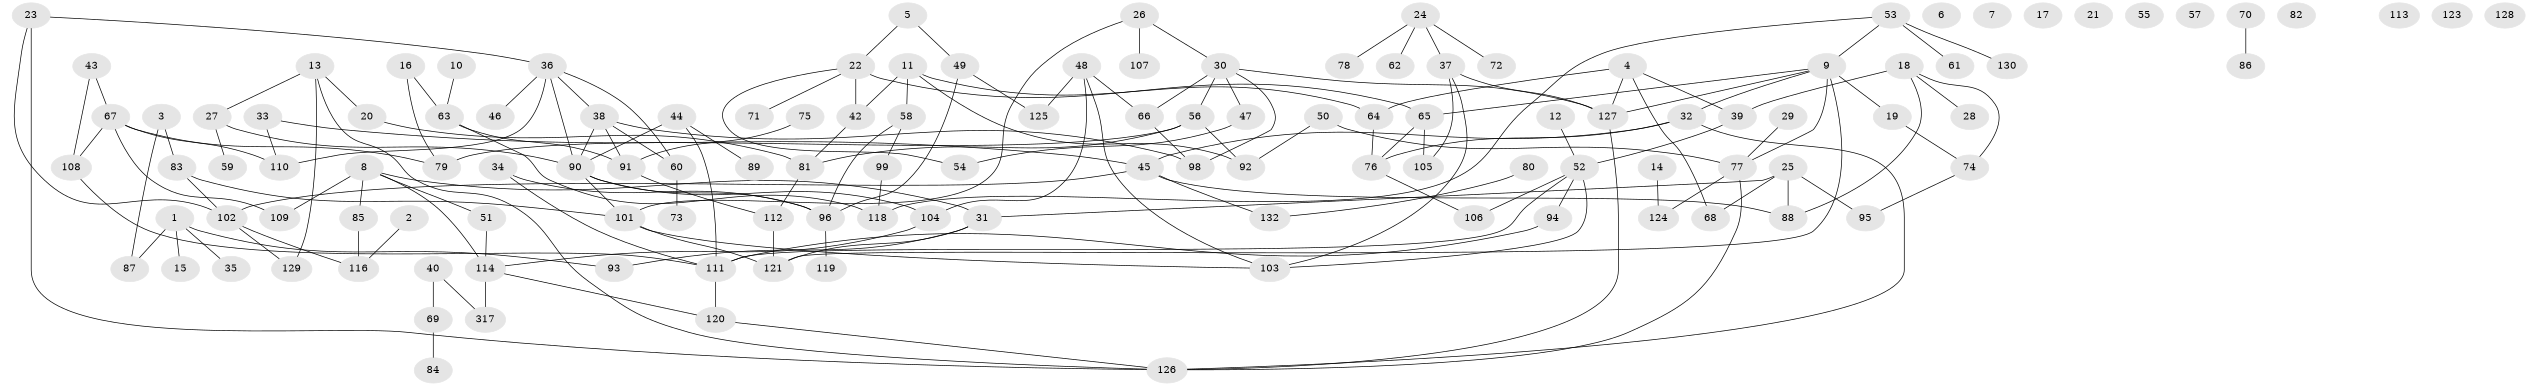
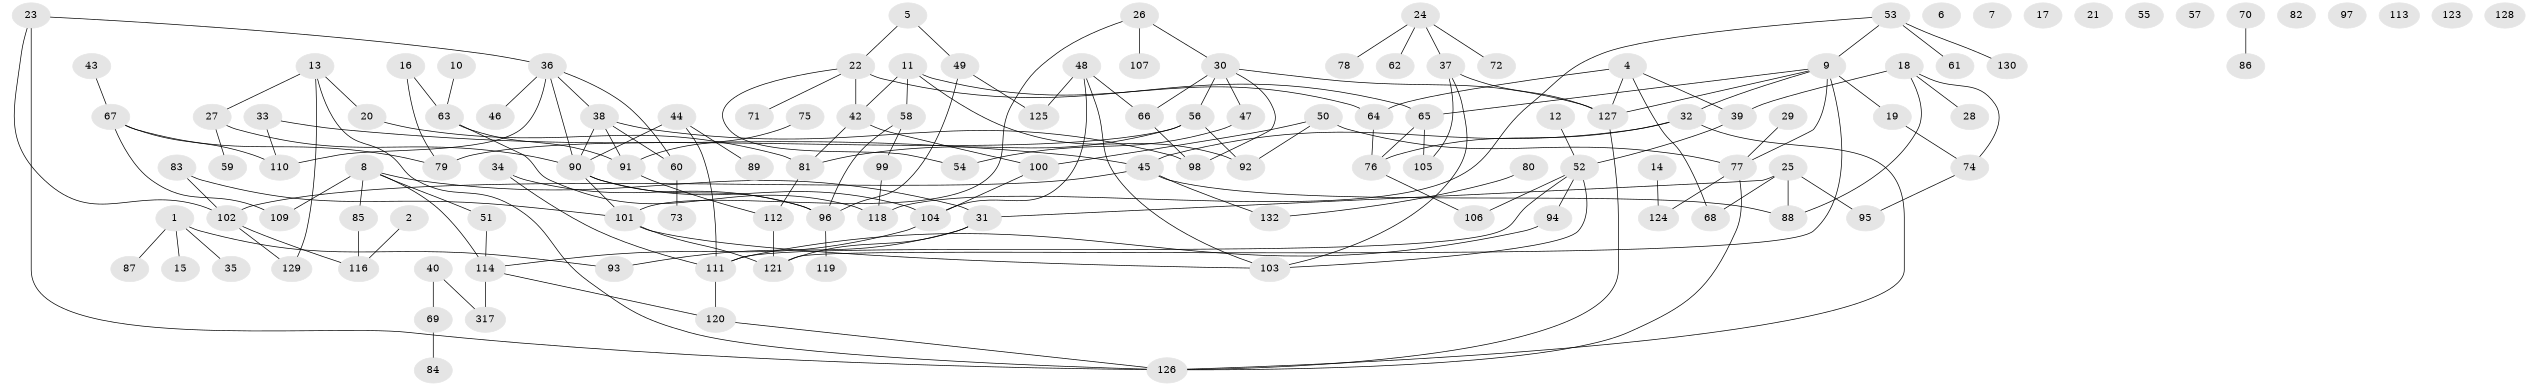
node "97": added
node "3": removed
node "108": removed
node "100": added
